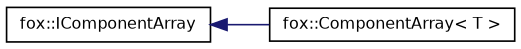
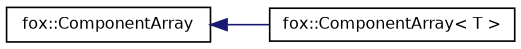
node "fox::IComponentArray": label "fox::IComponentArray" -> "fox::ComponentArray"
